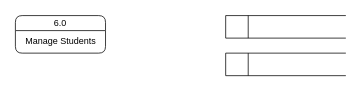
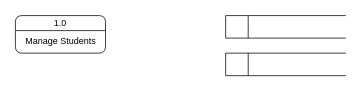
node "6.0": label "6.0" -> "1.0"
